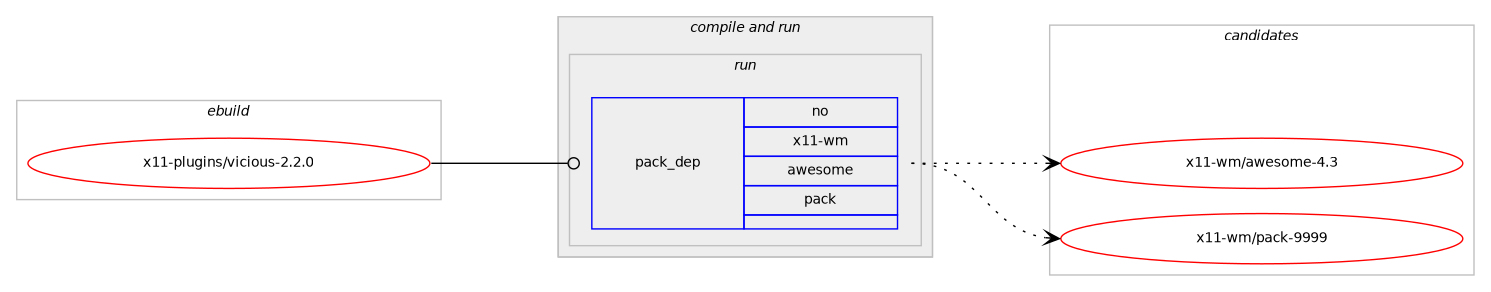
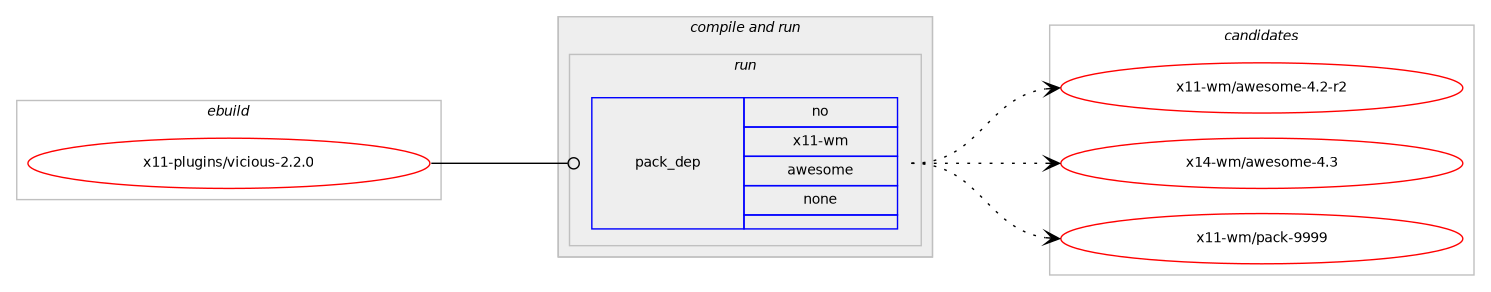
node "x11-wm/awesome-4.2-r2": added
node "x11-wm/awesome-4.3": label "x11-wm/awesome-4.3" -> "x14-wm/awesome-4.3"
node "pack_dep": text "pack" -> "none"
